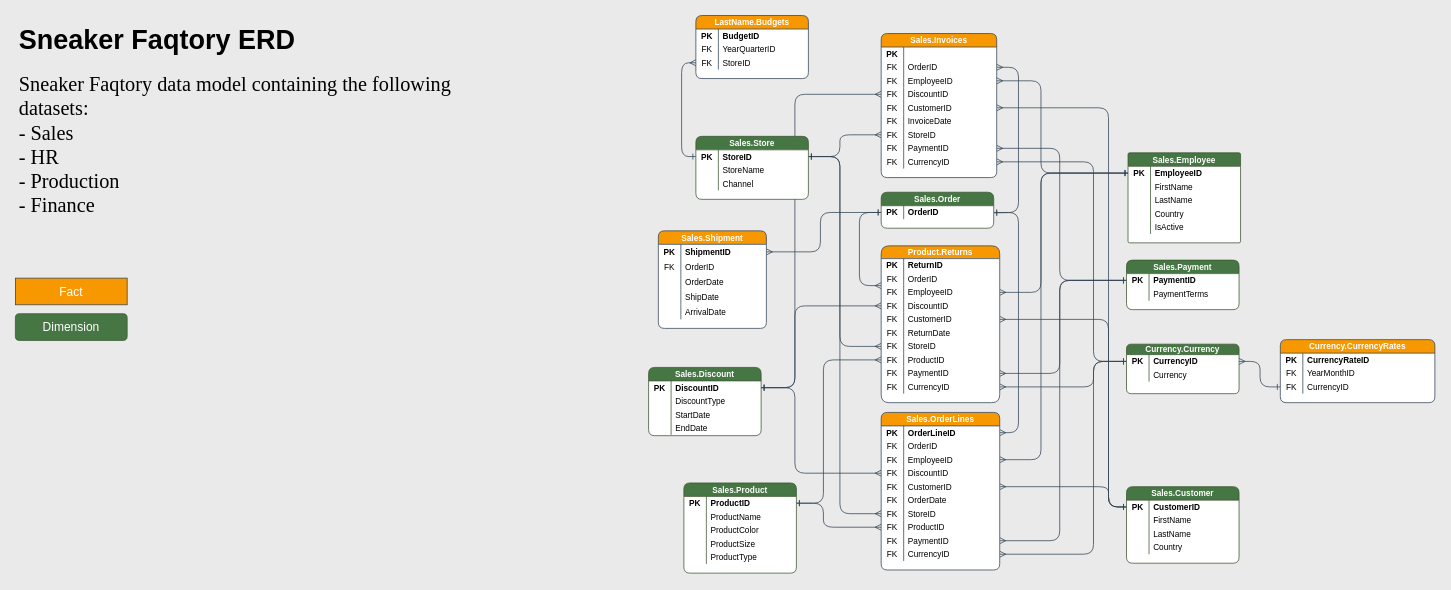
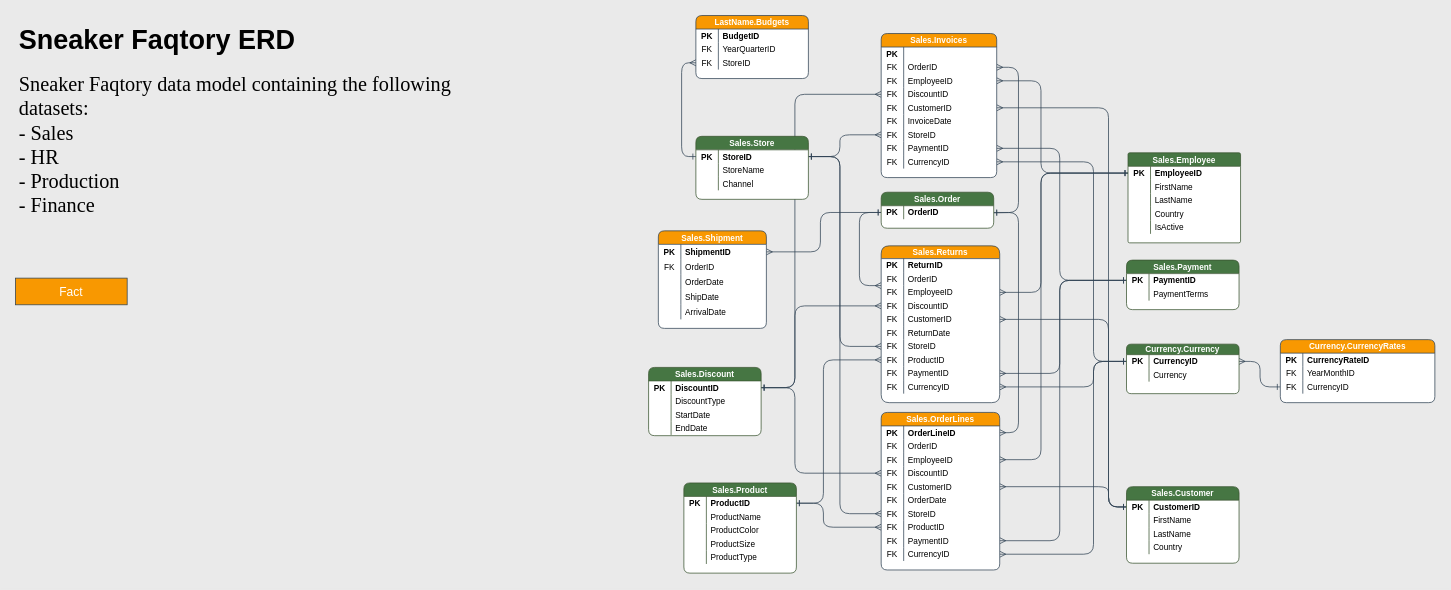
node "Product.Returns": label "Product.Returns" -> "Sales.Returns"
node "Dimension": removed
